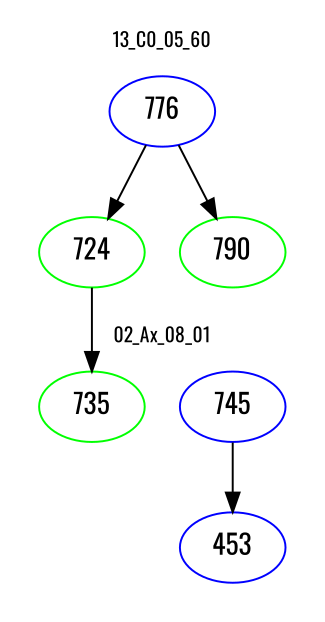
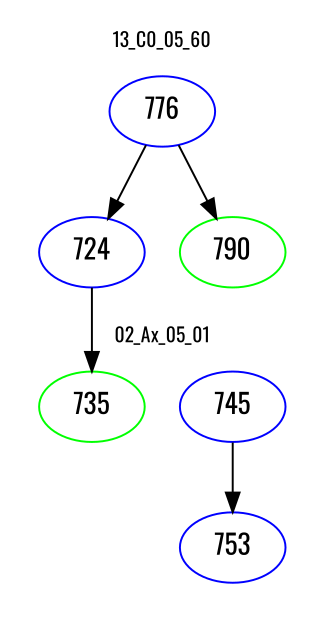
node "724": color green -> blue
cluster "02_Ax_08_01": label "02_Ax_08_01" -> "02_Ax_05_01"
node "453": label "453" -> "753"
